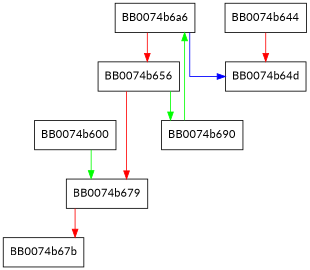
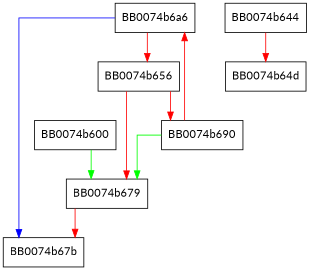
edge "BB0074b6a6" -> "BB0074b64d": now "BB0074b6a6" -> "BB0074b67b"
edge "BB0074b690" -> "BB0074b6a6": color green -> red
edge "BB0074b656" -> "BB0074b690": color green -> red
edge "BB0074b690" -> "BB0074b679": added
